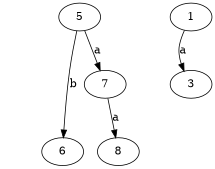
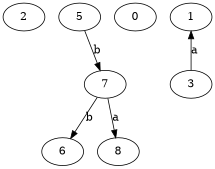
node "2": added
node "0": added
edge "1" -> "3": reversed
edge "5" -> "7": label "a" -> "b"
edge "5" -> "6": now "7" -> "6"
